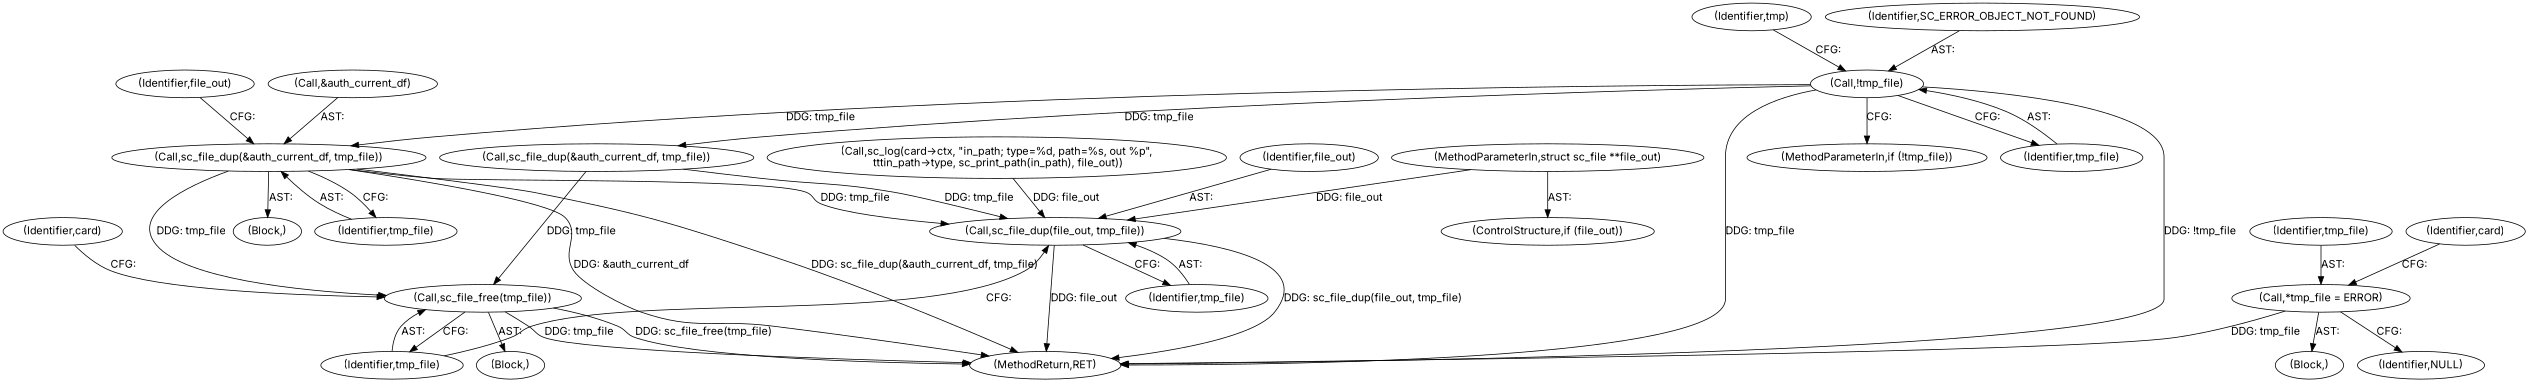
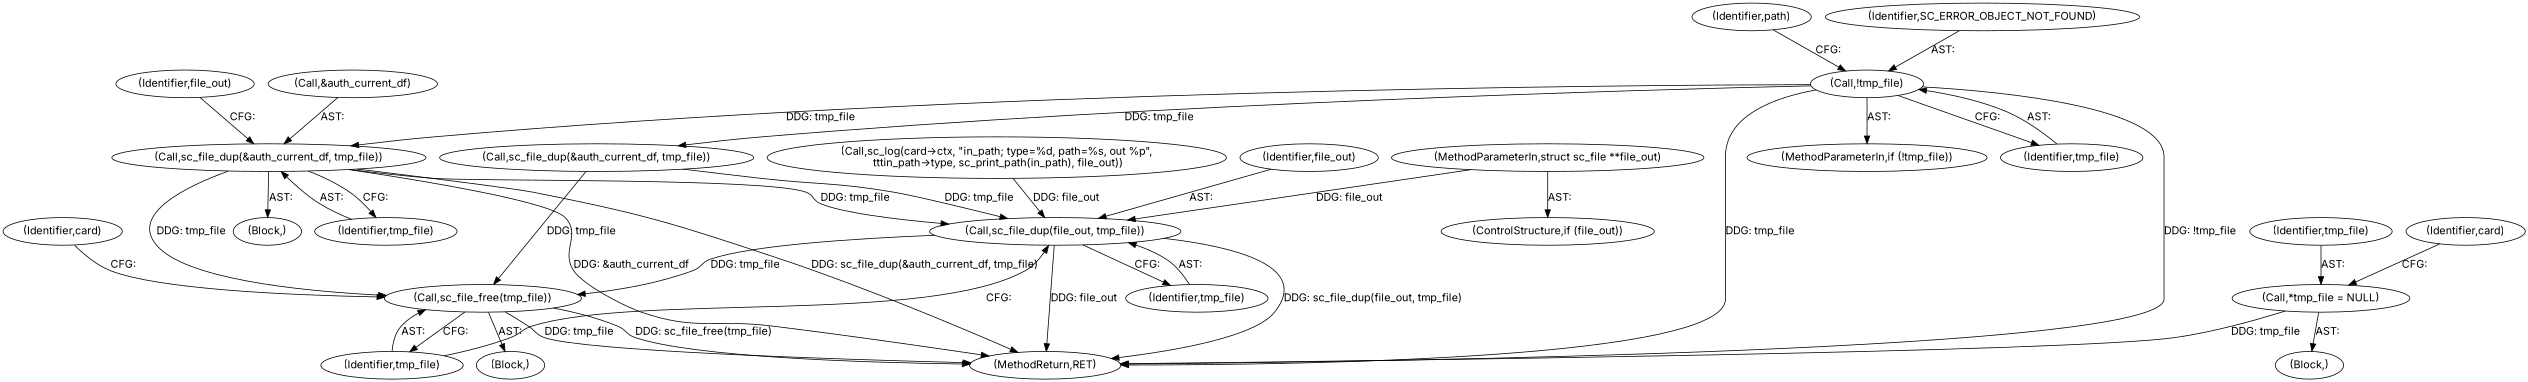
node "(Identifier,tmp)": label "(Identifier,tmp)" -> "(Identifier,path)"
edge "(Call,!tmp_file)" -> "(MethodParameterIn,if (!tmp_file))": label "CFG: " -> "AST: "
edge "(Call,sc_file_dup(file_out, tmp_file))" -> "(Call,sc_file_free(tmp_file))": added, label "DDG: tmp_file"
node "(Call,*tmp_file = ERROR)": label "(Call,*tmp_file = ERROR)" -> "(Call,*tmp_file = NULL)"
node "(Identifier,NULL)": removed
